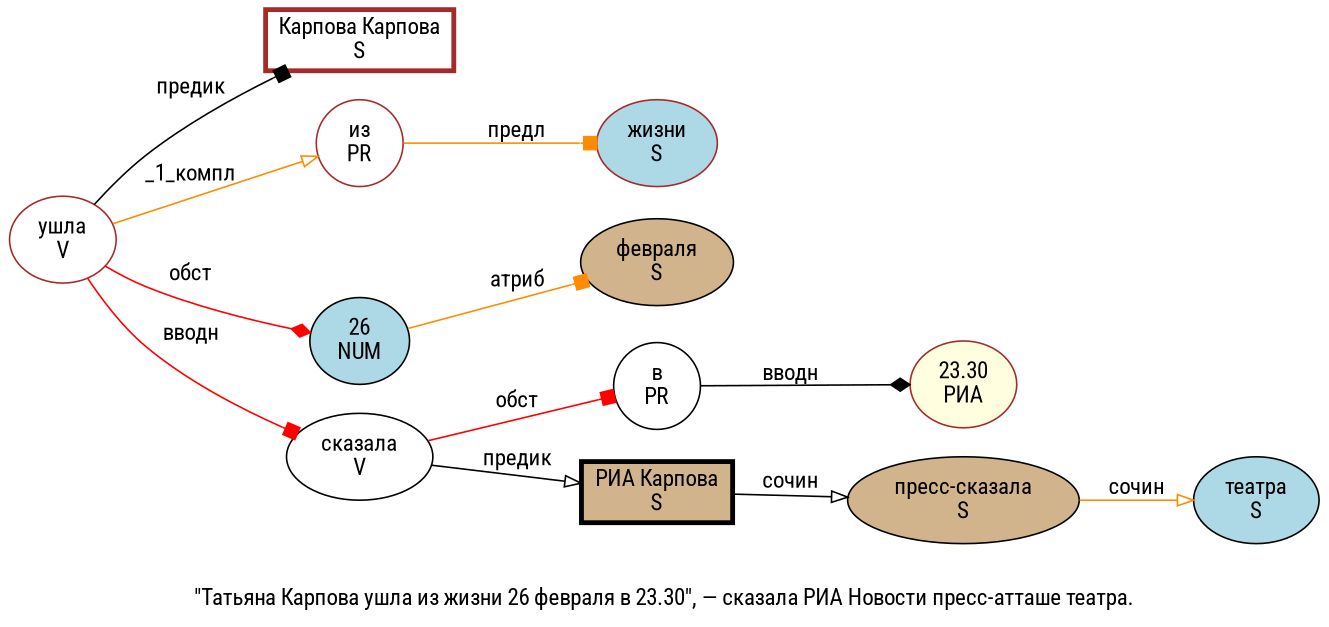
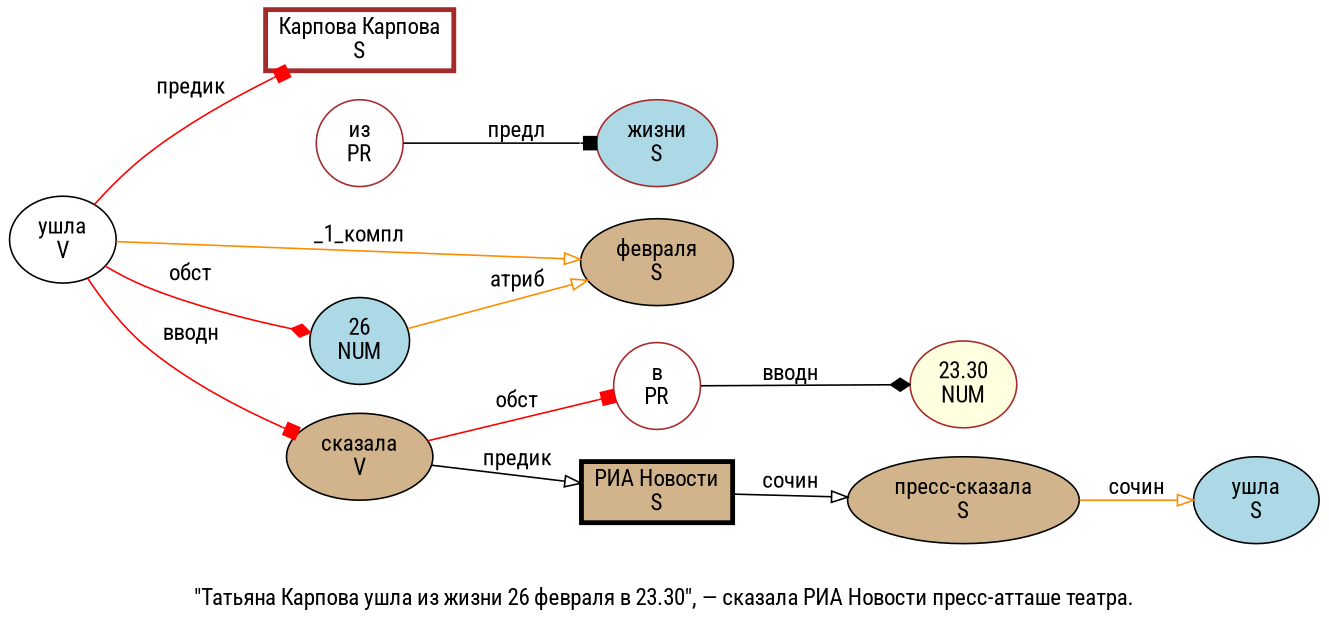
edge "ушла V" -> "Карпова Карпова S": color black -> red
edge "из PR" -> "жизни S": color darkorange -> black
edge "ушла V" -> "из PR": now "ушла V" -> "февраля S"
node "ушла V": color brown -> black
edge "26 NUM" -> "февраля S": arrowhead box -> onormal
node "23.30 РИА": label "23.30 РИА" -> "23.30 NUM"
node "в PR": color black -> brown
node "сказала V": fillcolor white -> tan
node "РИА Карпова S": label "РИА Карпова S" -> "РИА Новости S"
node "театра S": label "театра S" -> "ушла S"
